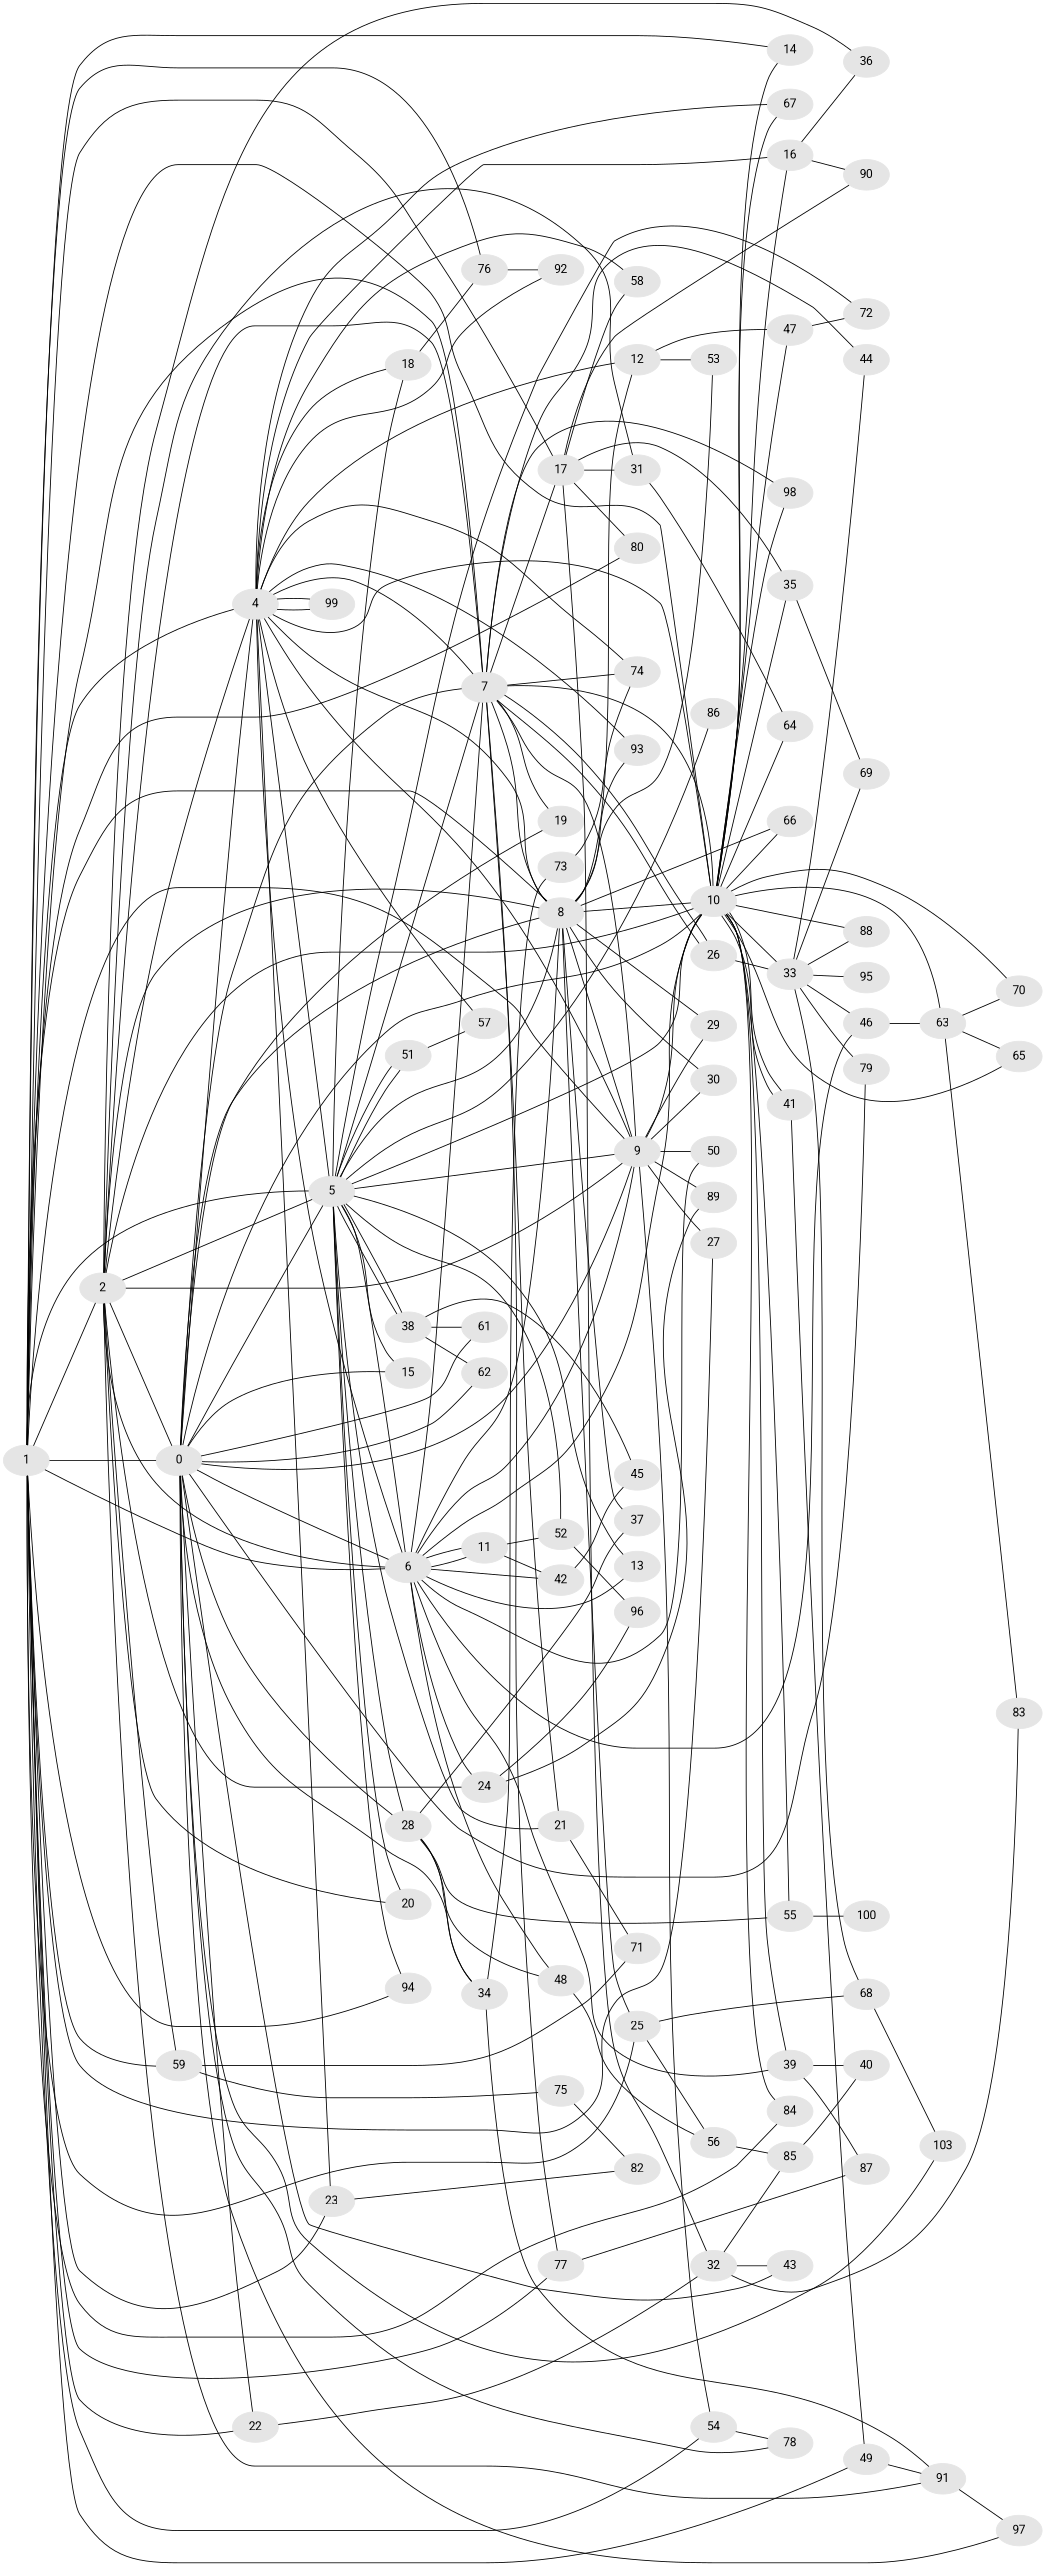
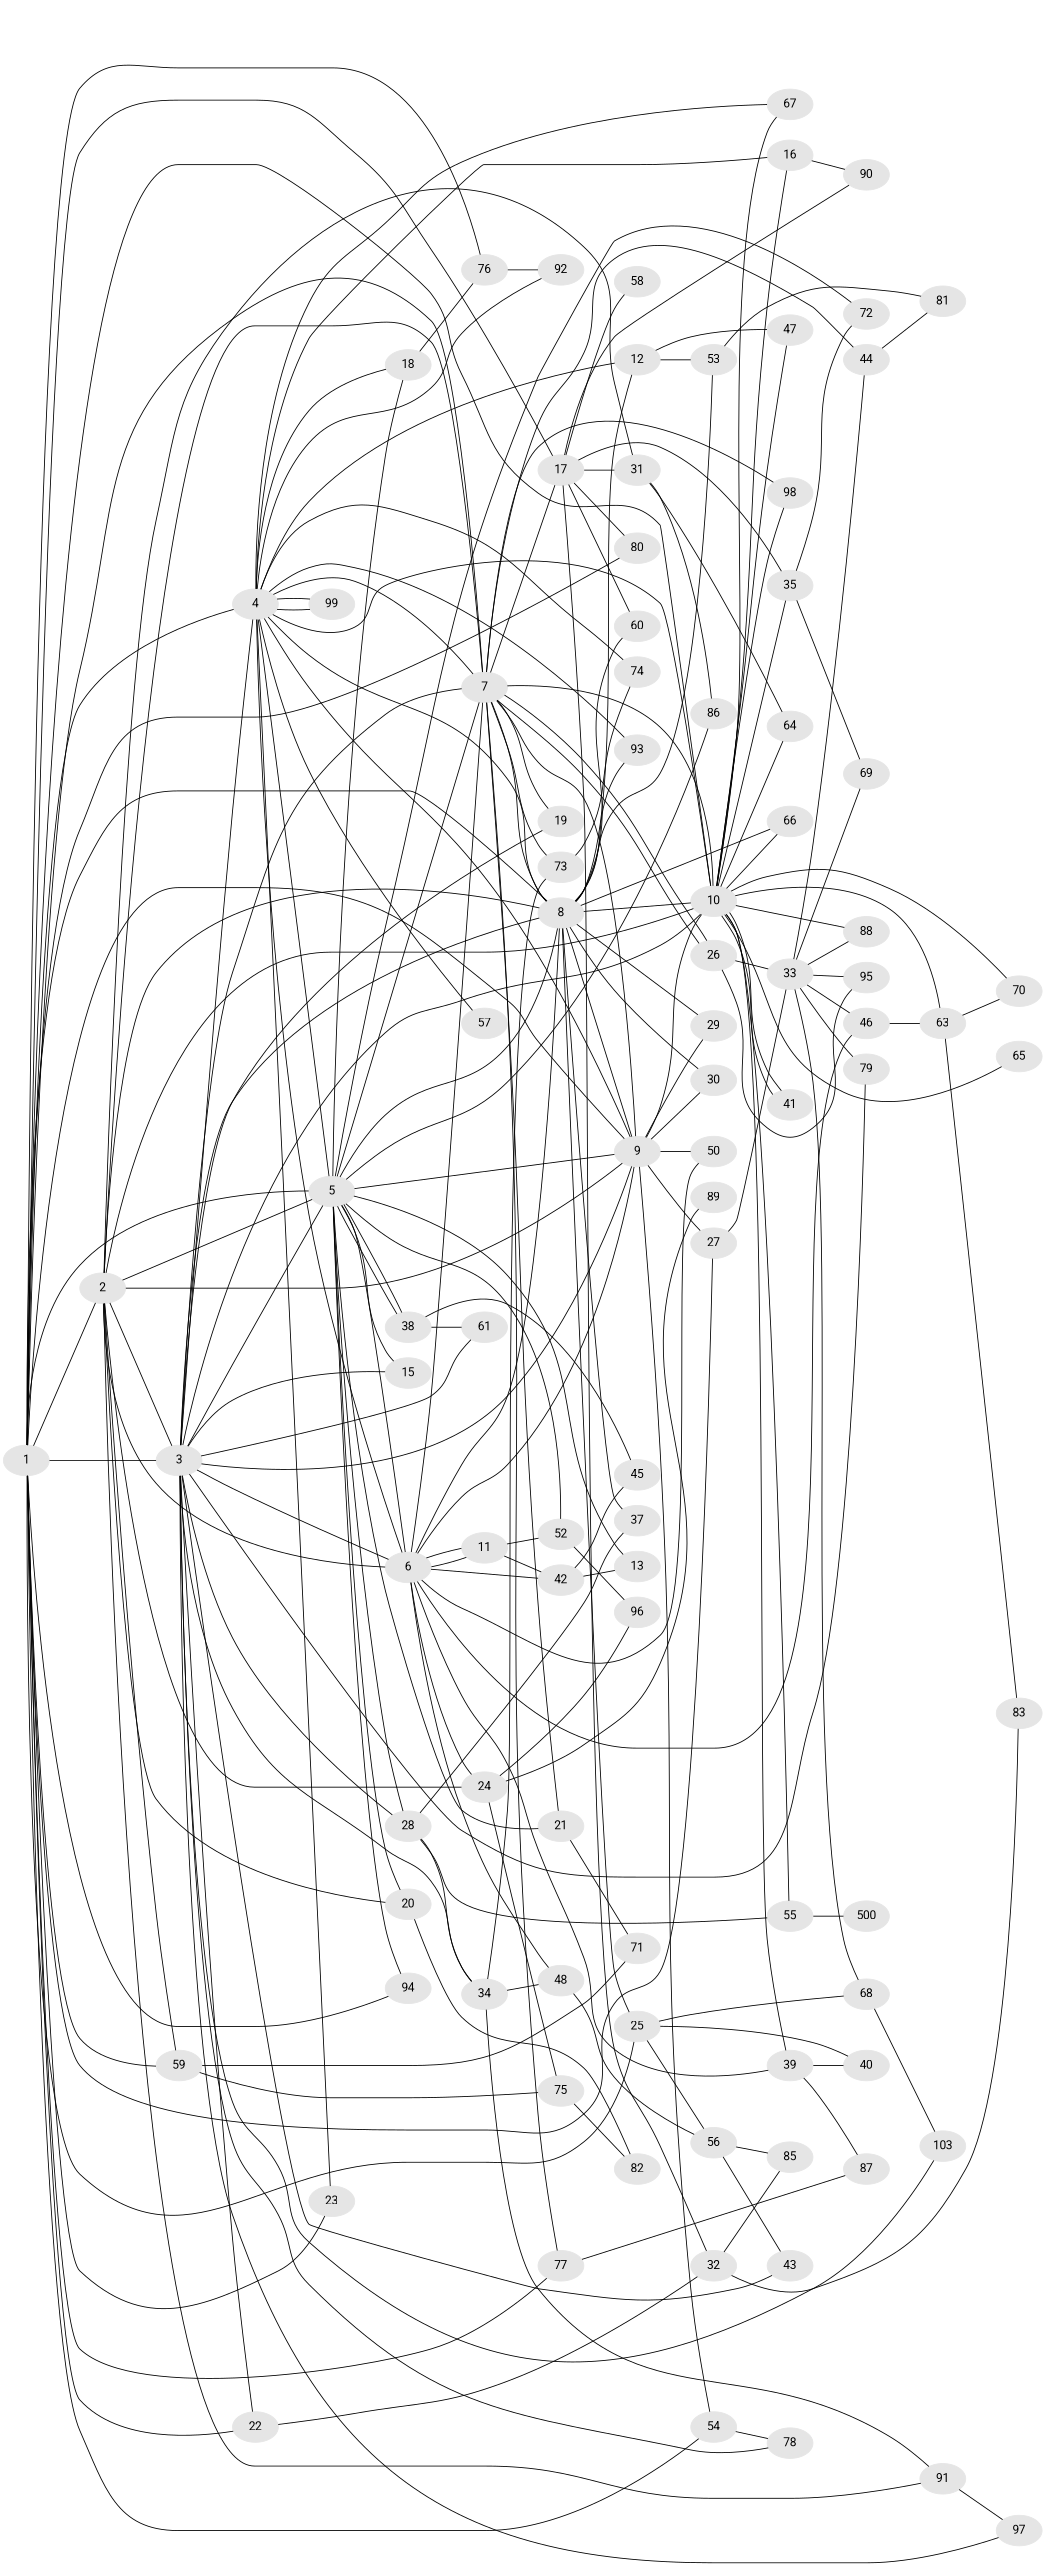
node "14": removed
node "36": removed
node "81": added
edge "58" -- "4": removed
edge "72" -- "47": now "72" -- "35"
edge "31" -- "86": added
node "60": added
edge "74" -- "7": now "73" -- "7"
edge "10" -- "33": now "27" -- "33"
edge "4" -- "2": removed
edge "63" -- "65": removed
node "51": removed
edge "10" -- "5": removed
edge "26" -- "95": added
edge "9" -- "89": removed
edge "10" -- "6": removed
node "62": removed
node "0": label "0" -> "3"
edge "1" -- "6": removed
edge "13" -- "6": now "13" -- "42"
edge "24" -- "75": added
node "100": label "100" -> "500"
edge "28" -- "48": now "34" -- "48"
node "84": removed
edge "40" -- "85": now "40" -- "25"
edge "82" -- "23": now "82" -- "20"
edge "32" -- "43": now "56" -- "43"
node "49": removed
